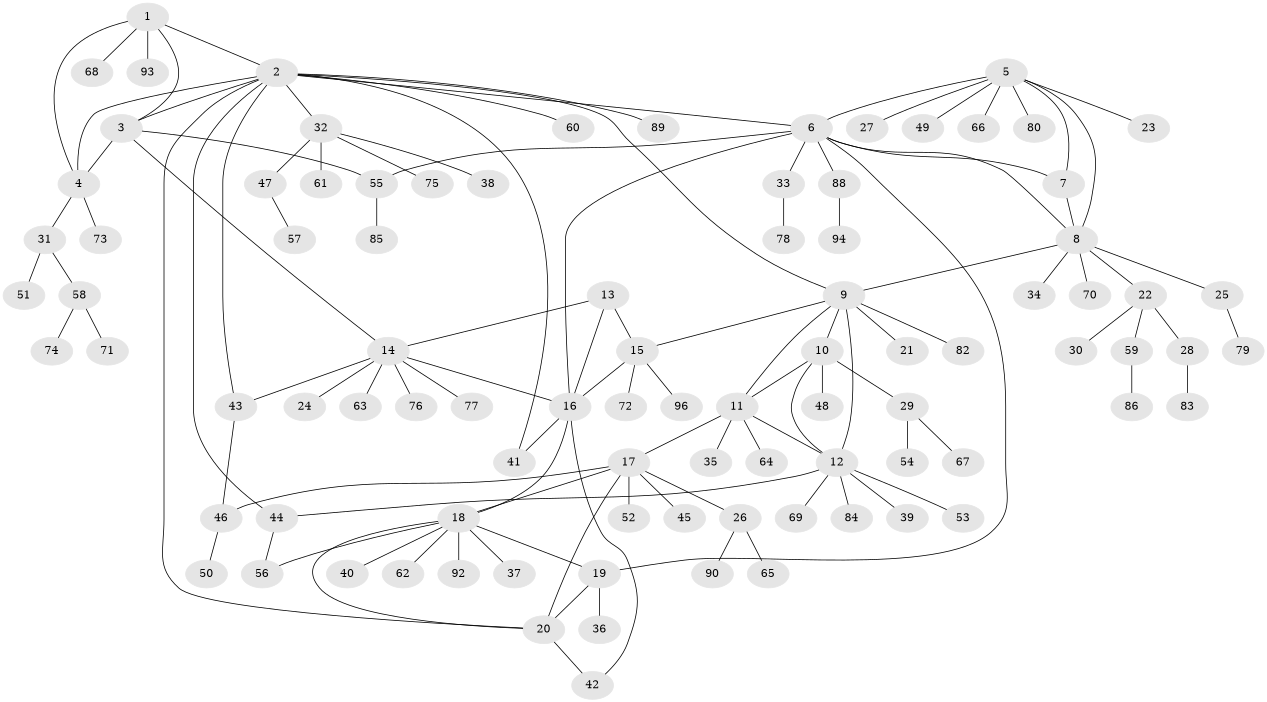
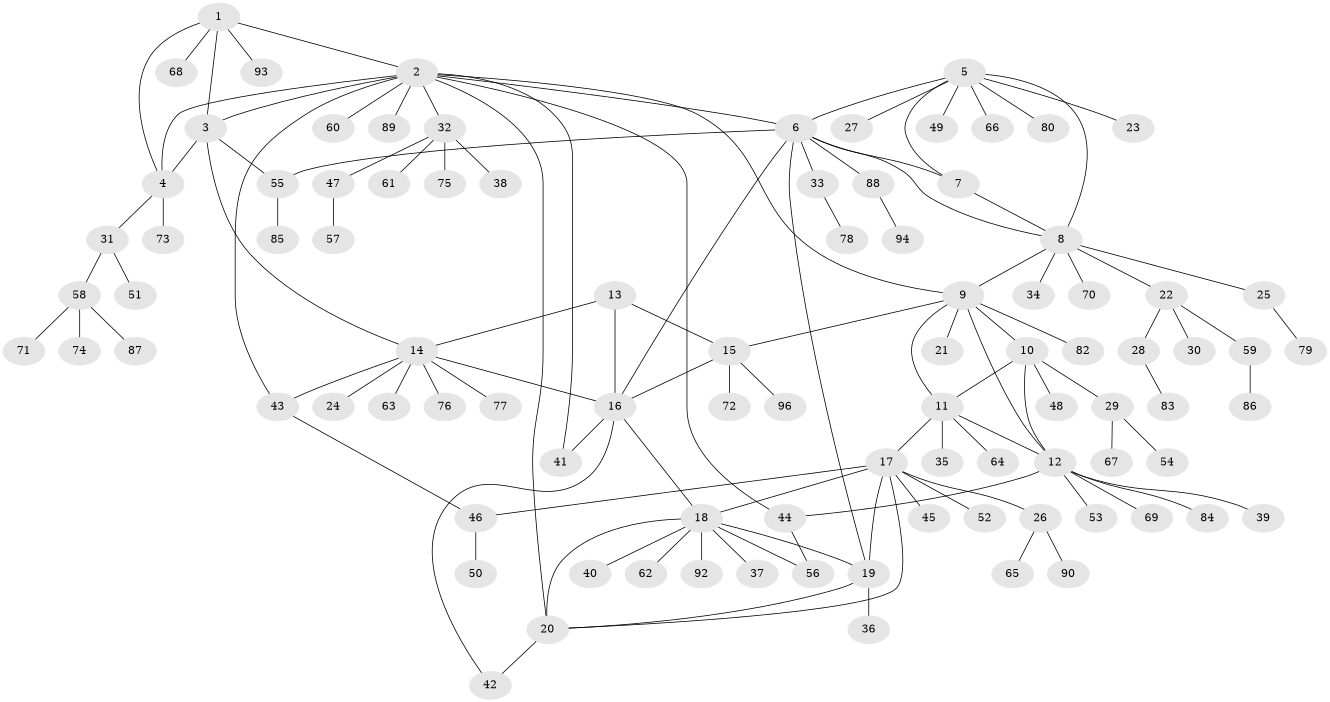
node "87": added
edge "17" -- "19": added
